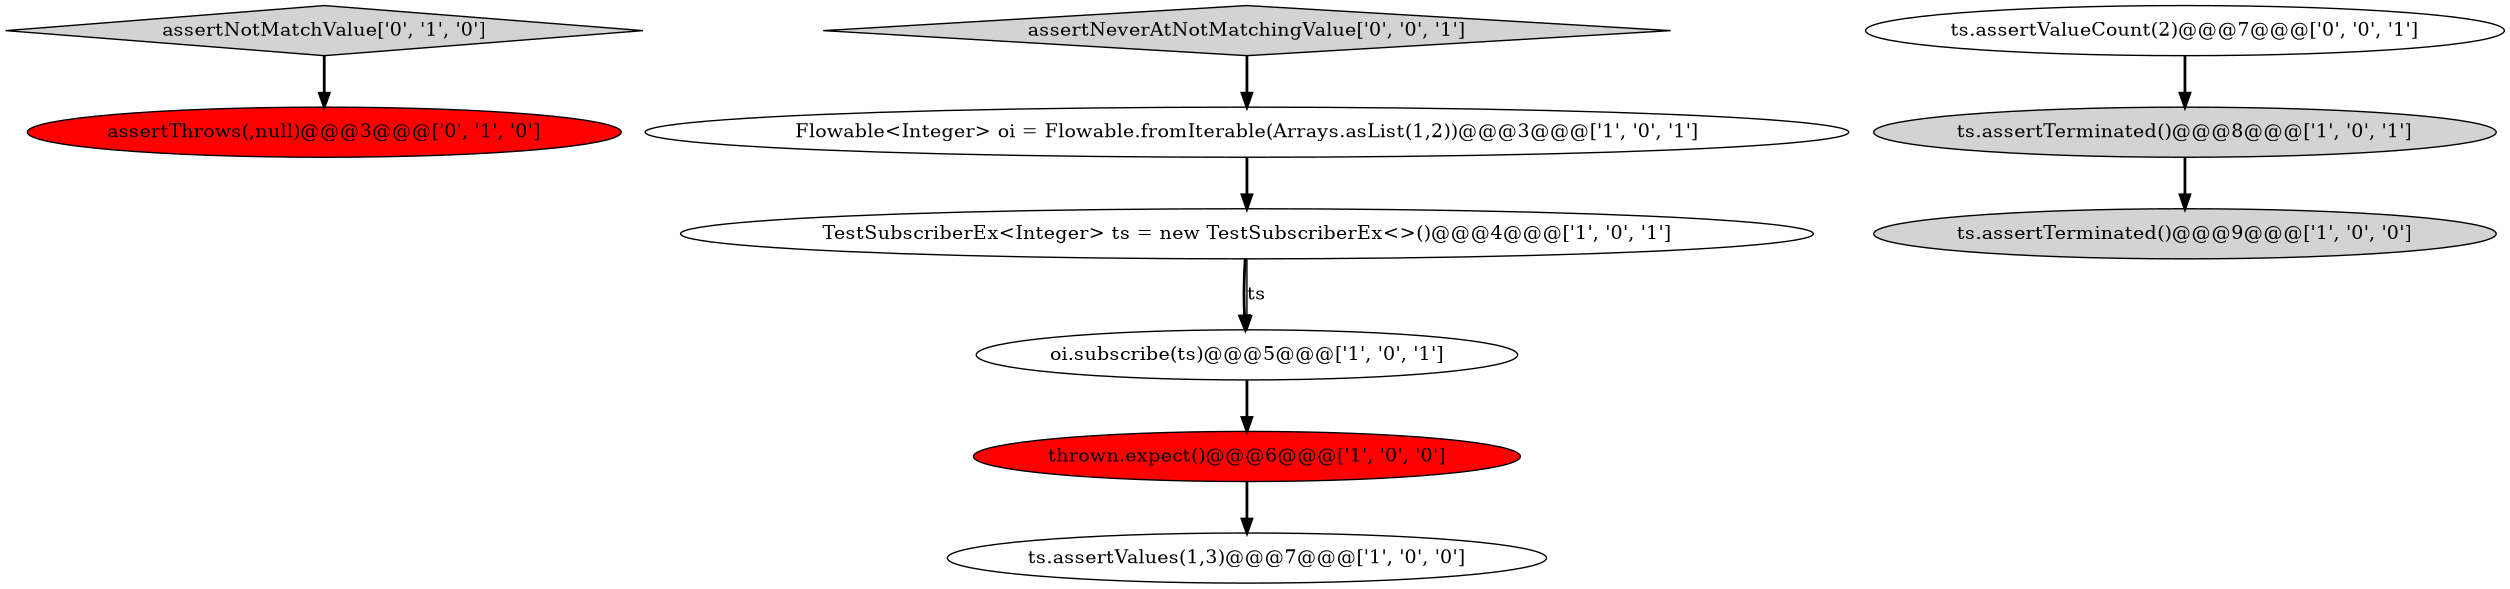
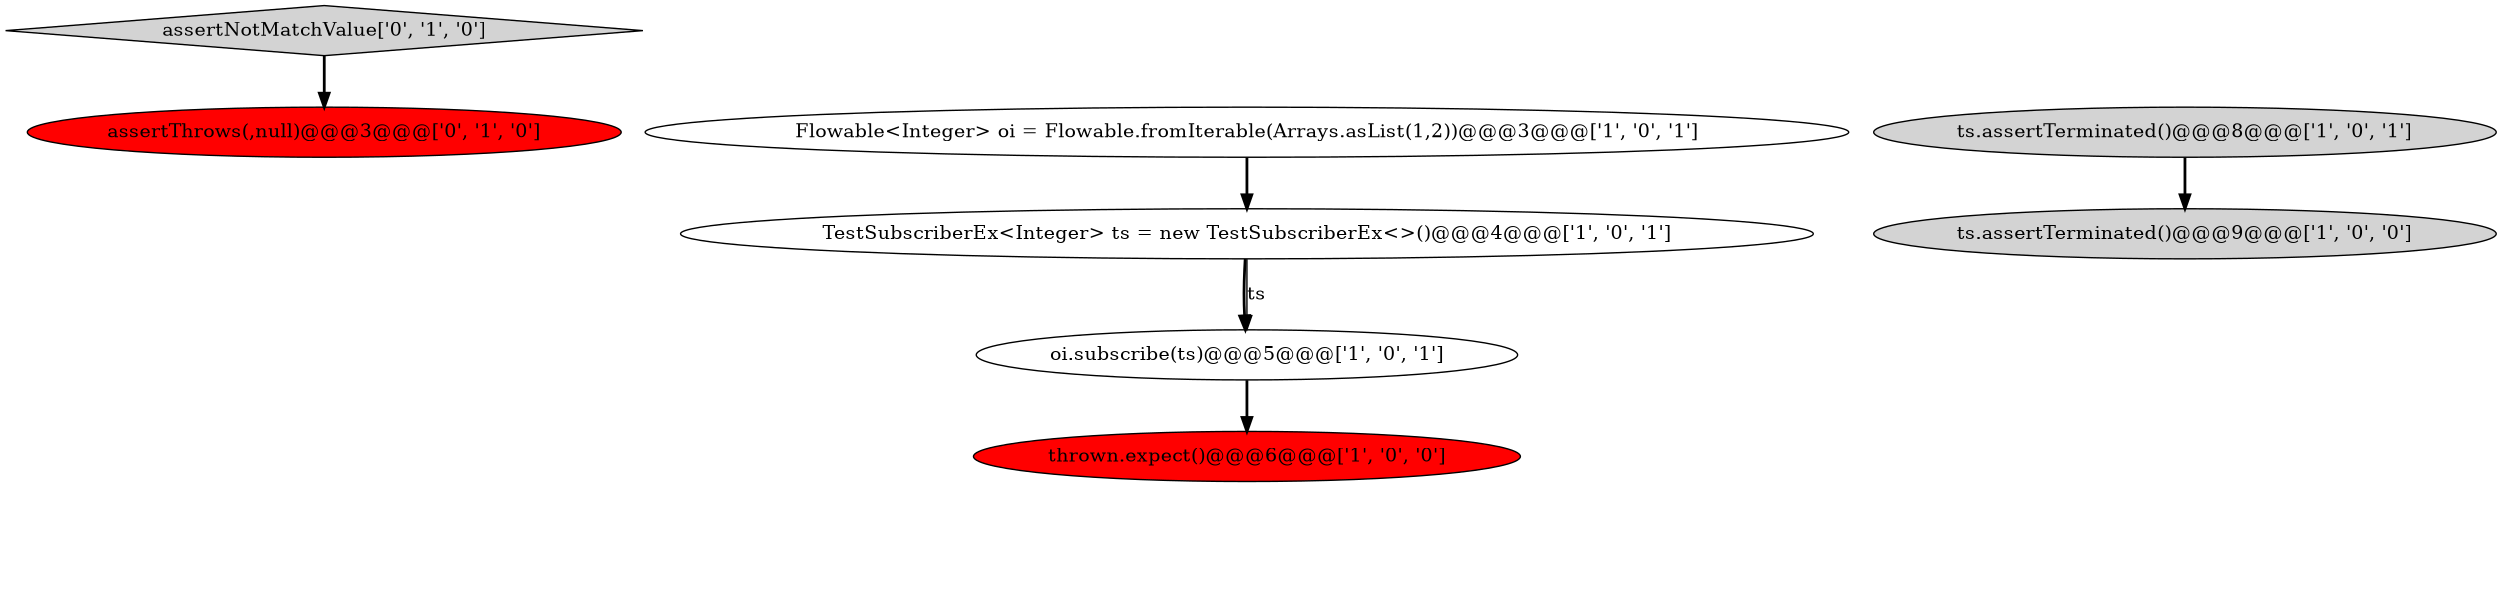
node "assertNeverAtNotMatchingValue['0', '0', '1']": removed
node "ts.assertValueCount(2)@@@7@@@['0', '0', '1']": removed
node "ts.assertValues(1,3)@@@7@@@['1', '0', '0']": removed
